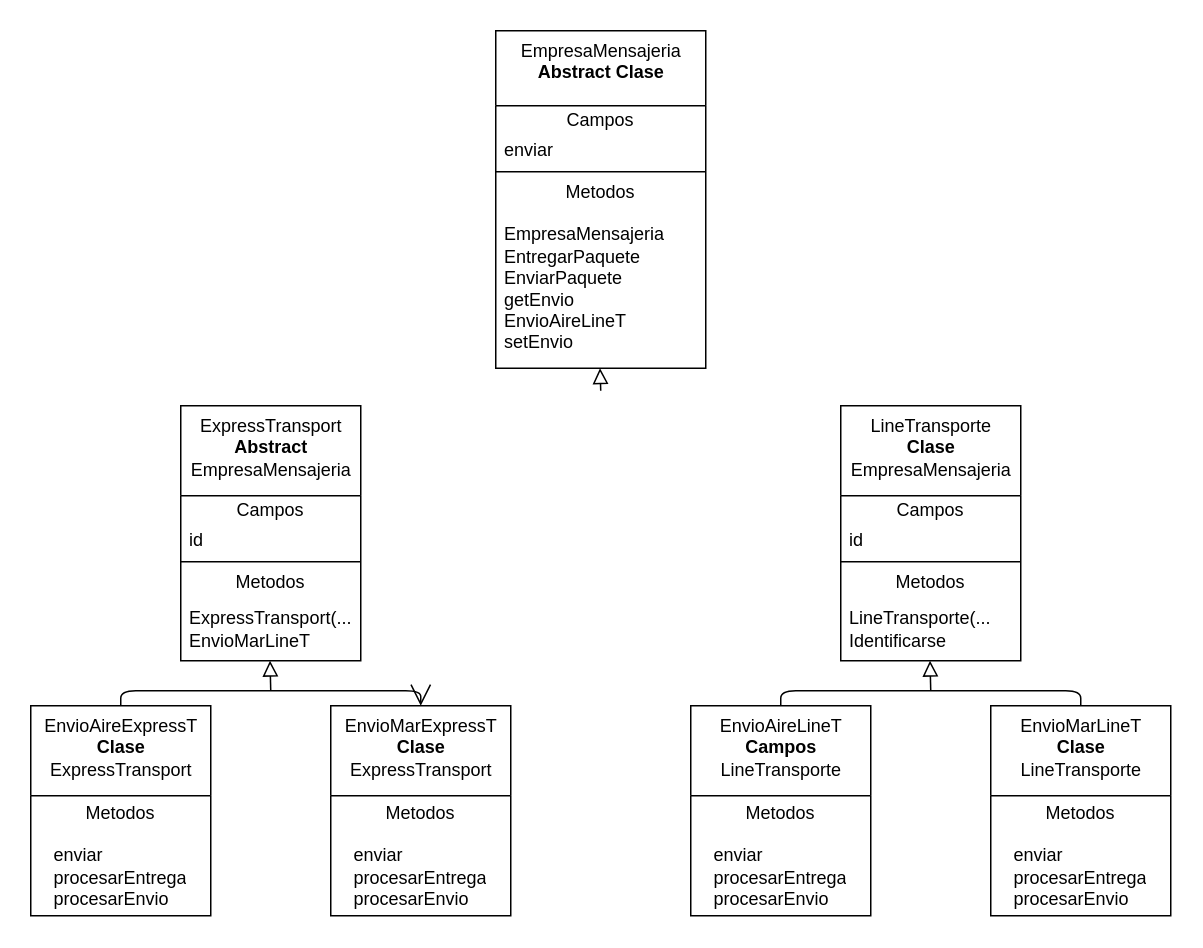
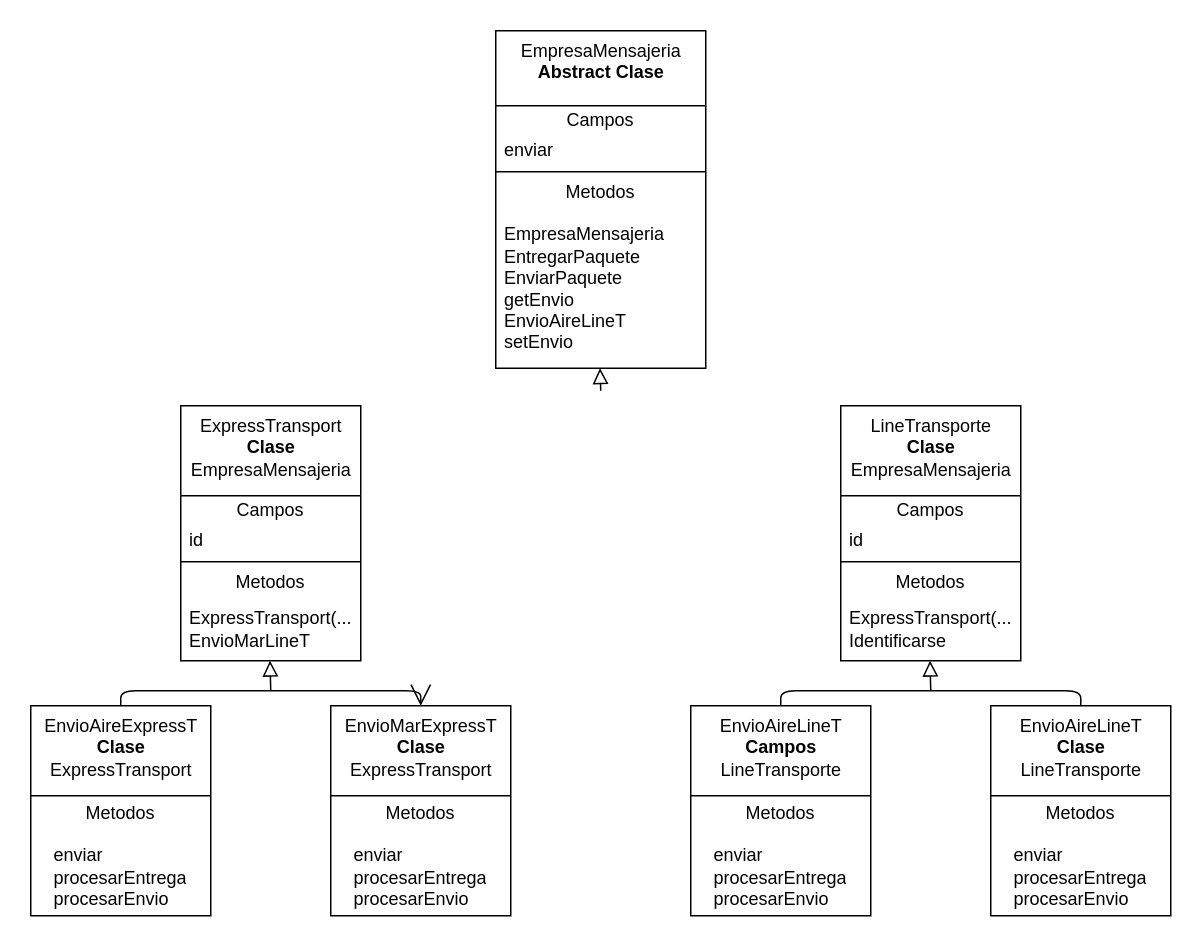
node "ExpressTransport Abstract EmpresaMensajeria": label "ExpressTransport Abstract EmpresaMensajeria" -> "ExpressTransport Clase EmpresaMensajeria"
node "LineTransporte(... Identificarse": label "LineTransporte(... Identificarse" -> "ExpressTransport(... Identificarse"
node "EnvioMarLineT Clase LineTransporte": label "EnvioMarLineT Clase LineTransporte" -> "EnvioAireLineT Clase LineTransporte"
